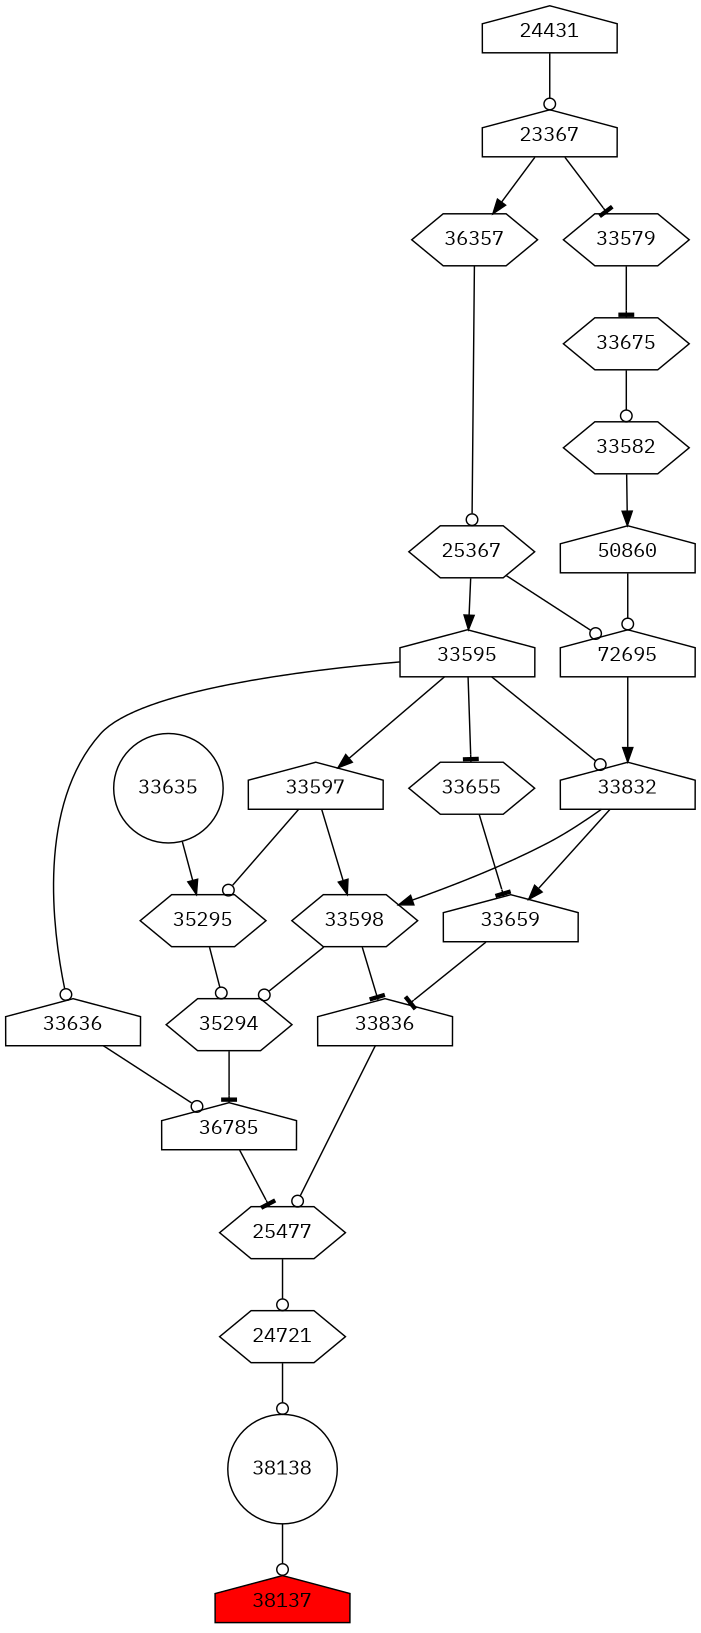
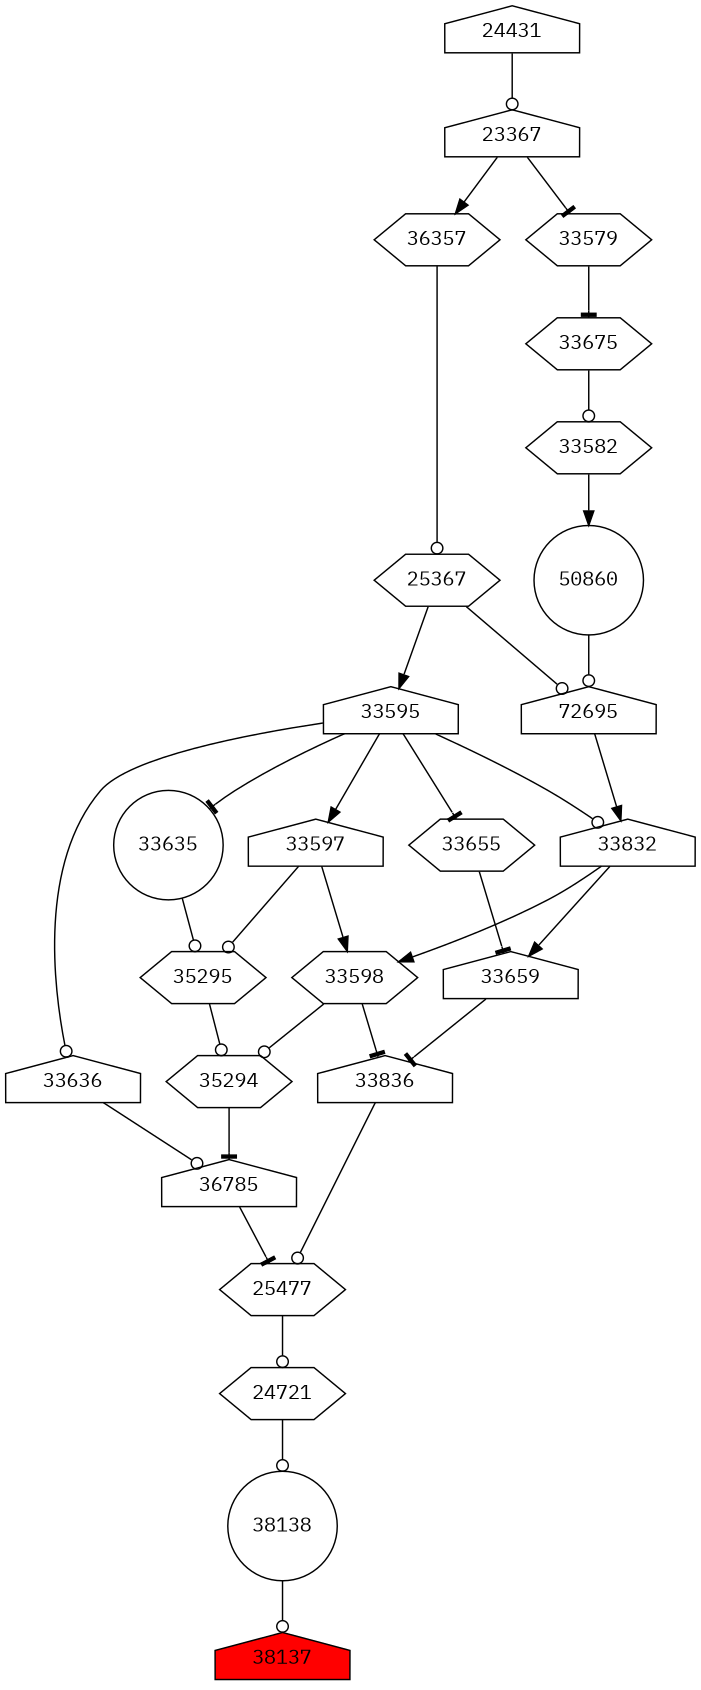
node "50860": shape house -> circle
edge "33595" -> "33635": added
edge "33635" -> "35295": arrowhead normal -> odot
